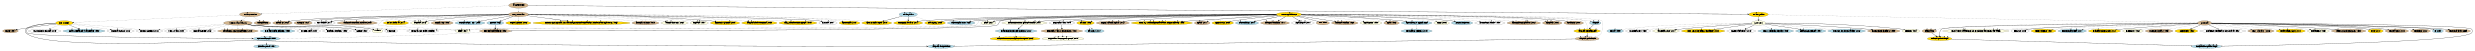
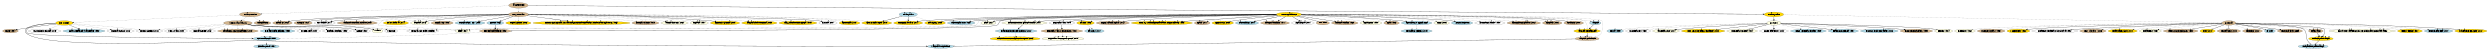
node "Токсичный мститель (1984)": added
node "Безумие (2005)": removed
